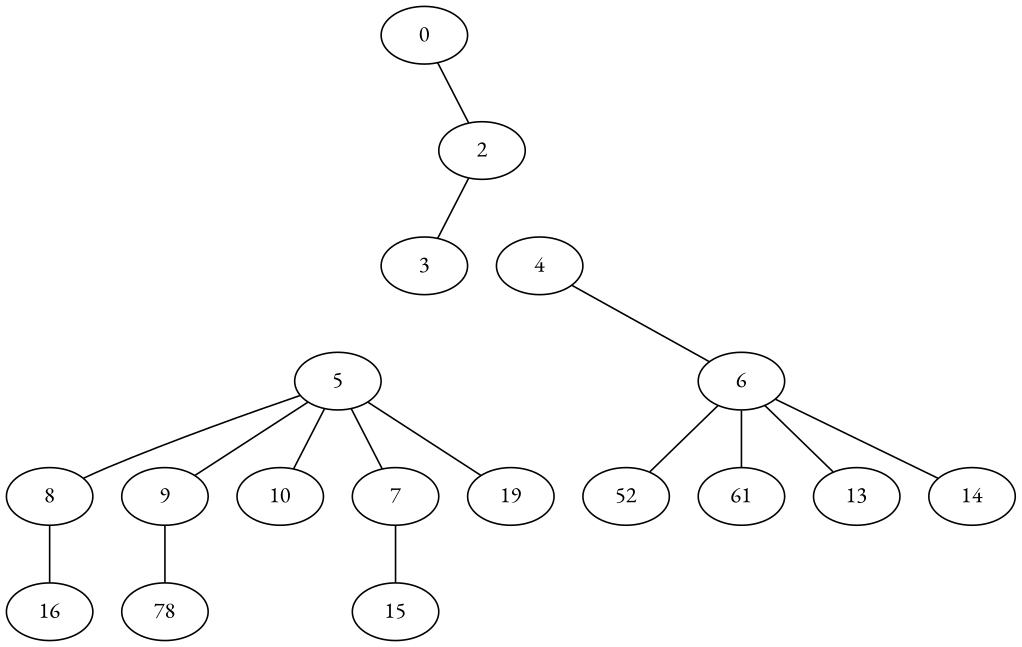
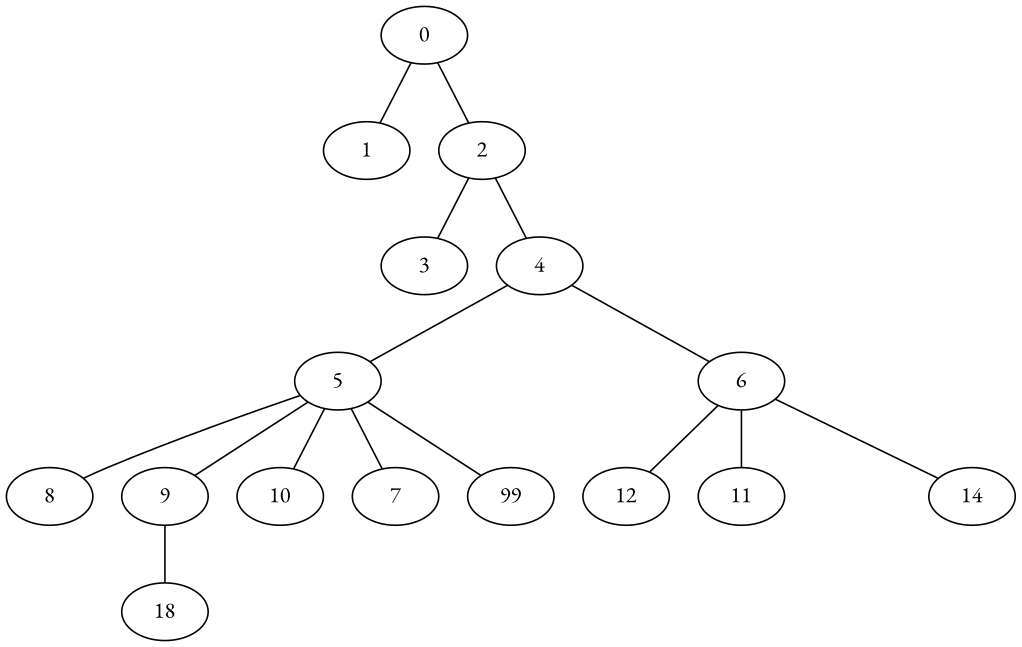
node "1": added
edge "2" -- "4": added
edge "4" -- "5": added
node "19": label "19" -> "99"
node "52": label "52" -> "12"
node "61": label "61" -> "11"
node "13": removed
node "16": removed
node "78": label "78" -> "18"
node "15": removed
